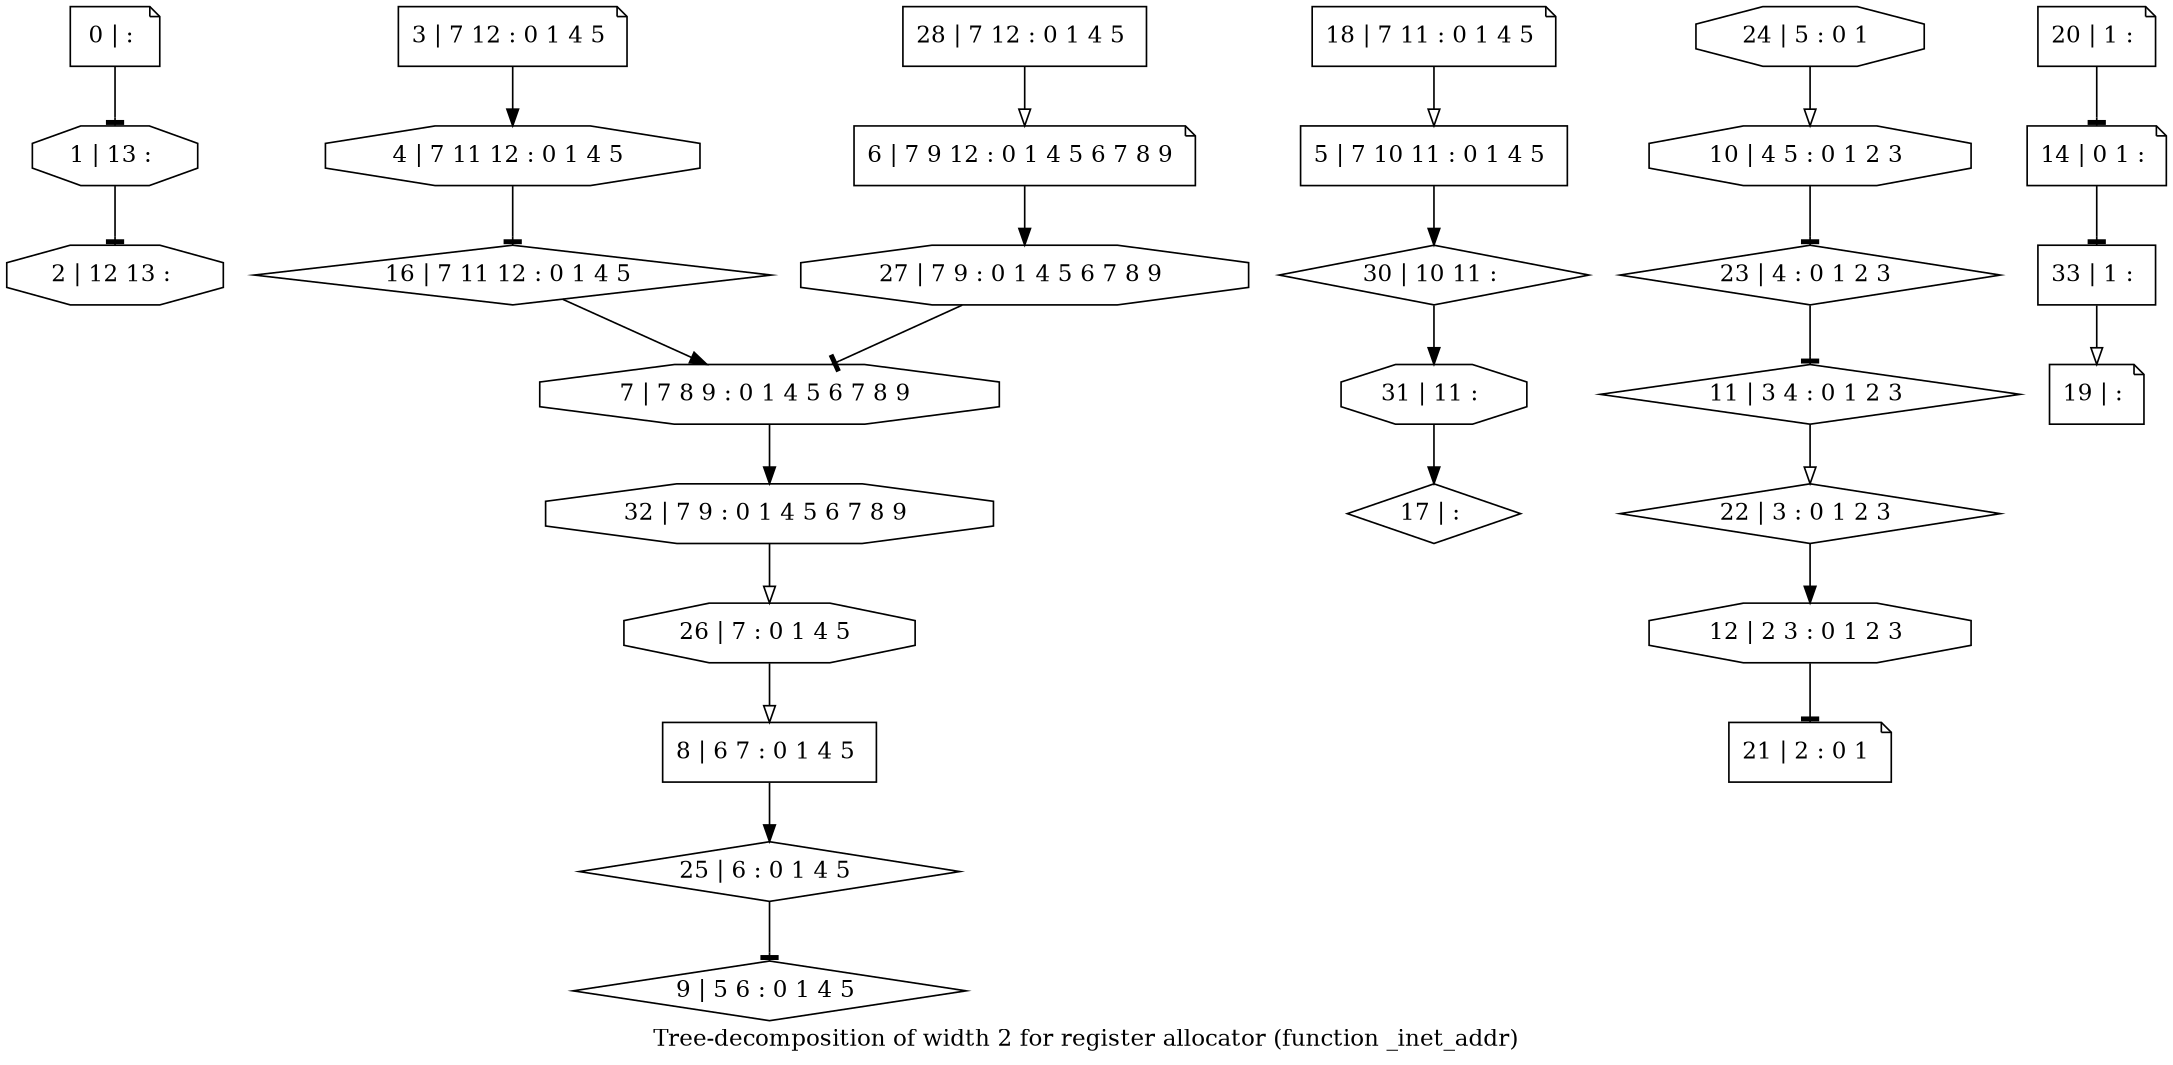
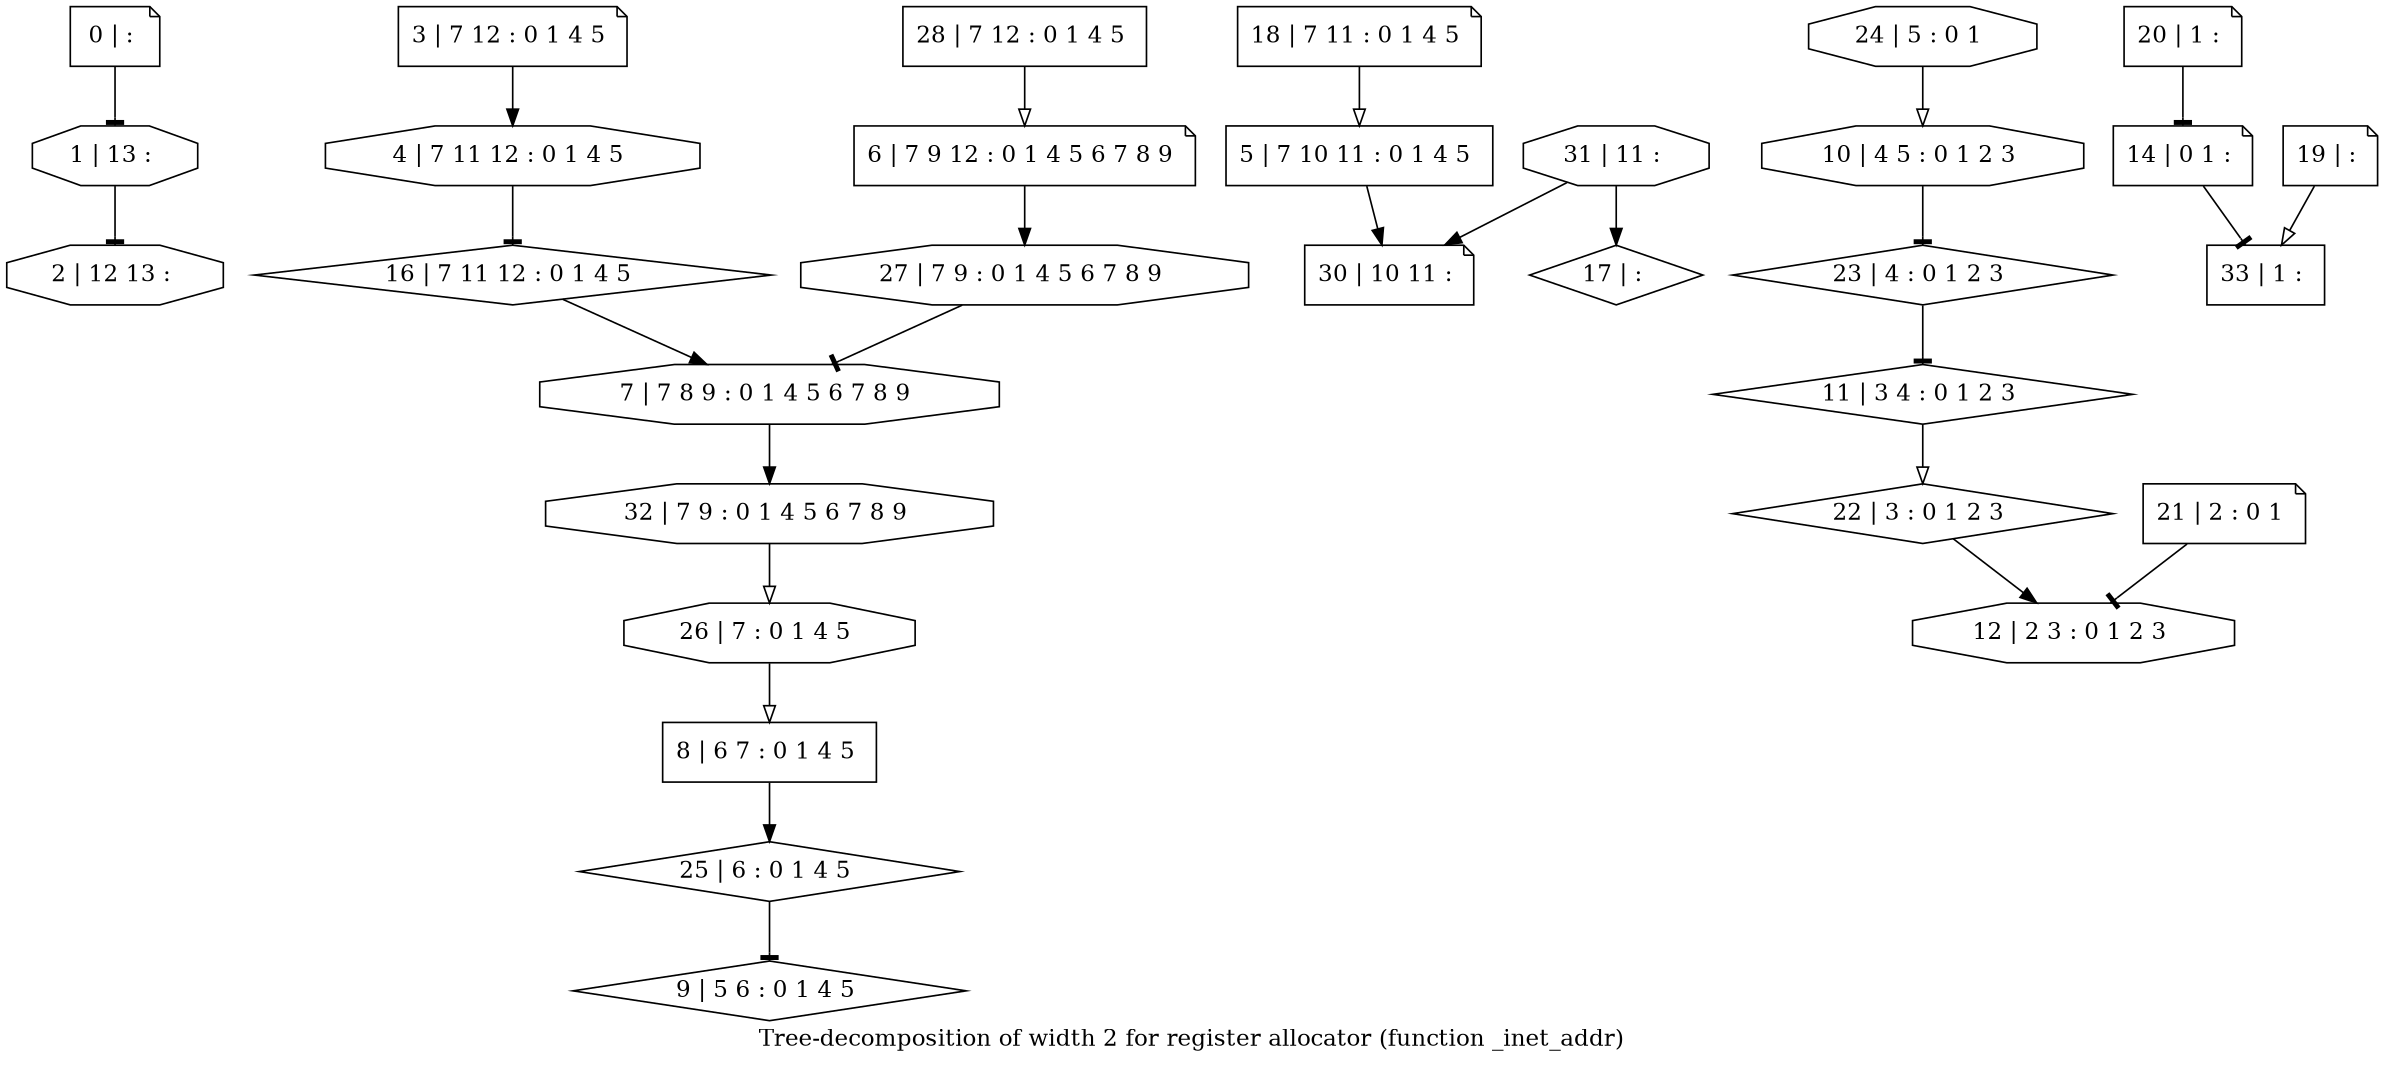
node "30 | 10 11 :": shape diamond -> note
edge "30 | 10 11 :" -> "31 | 11 :": reversed
edge "33 | 1 :" -> "19 | :": reversed
edge "12 | 2 3 : 0 1 2 3" -> "21 | 2 : 0 1": reversed
